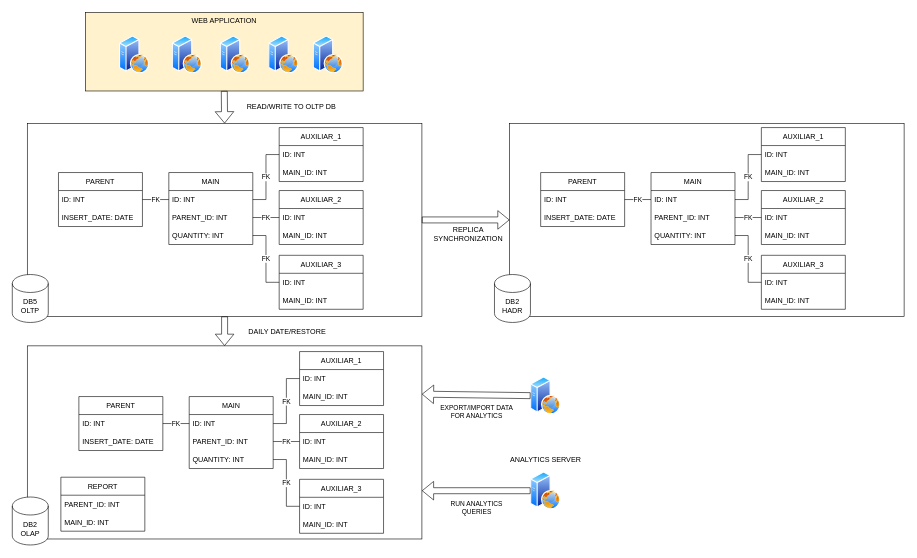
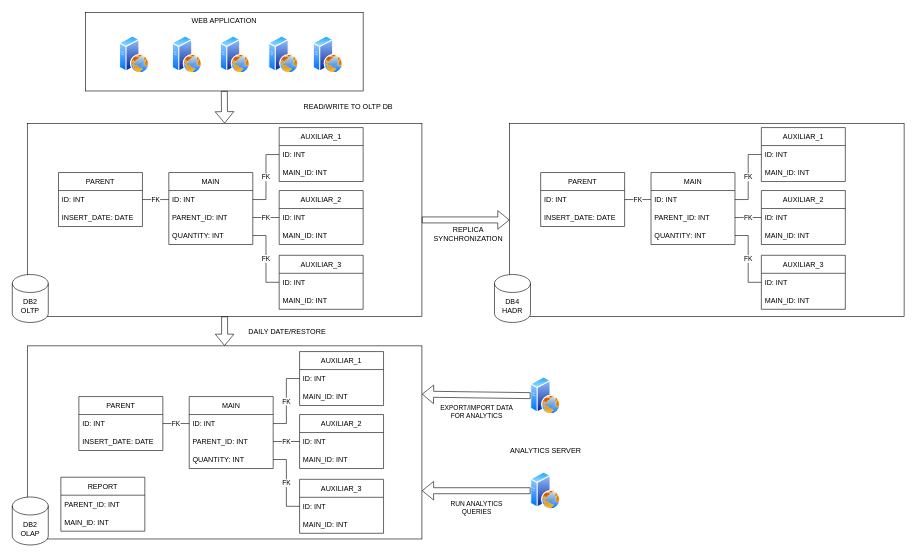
node "WEB APPLICATION": fillcolor #fff2cc -> #ffffff
node "READ/WRITE TO OLTP DB": moved (292, 107) -> (349, 107)
node "DB5 OLTP": label "DB5 OLTP" -> "DB2 OLTP"
node "DB2 HADR": label "DB2 HADR" -> "DB4 HADR"
node "ANALYTICS SERVER": moved (546, 460) -> (546, 451)
